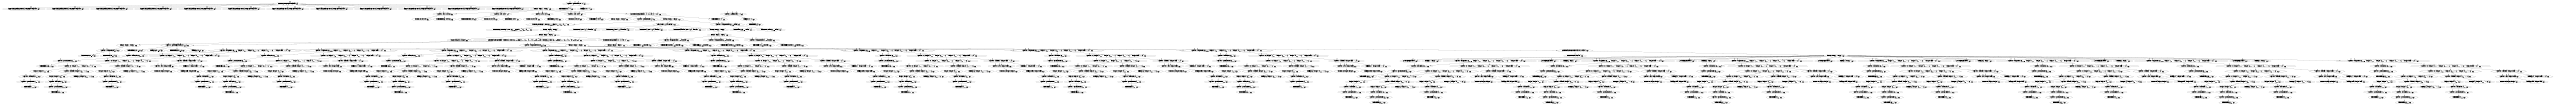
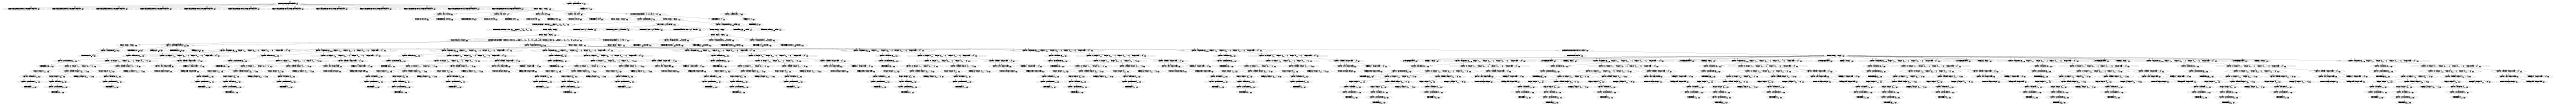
node "(IDENTIFIER,_x,_x > 0)": removed
node "(IDENTIFIER,w,_x = w)": removed
